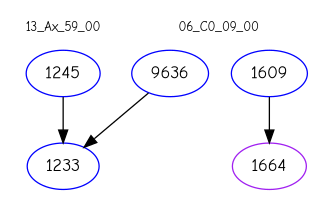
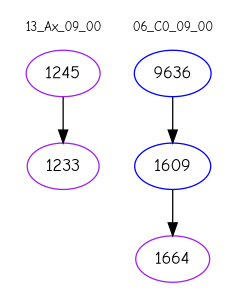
cluster "13_Ax_59_00": label "13_Ax_59_00" -> "13_Ax_09_00"
node "1245": color blue -> purple
edge "9636" -> "1233": now "9636" -> "1609"
node "1233": color blue -> purple
